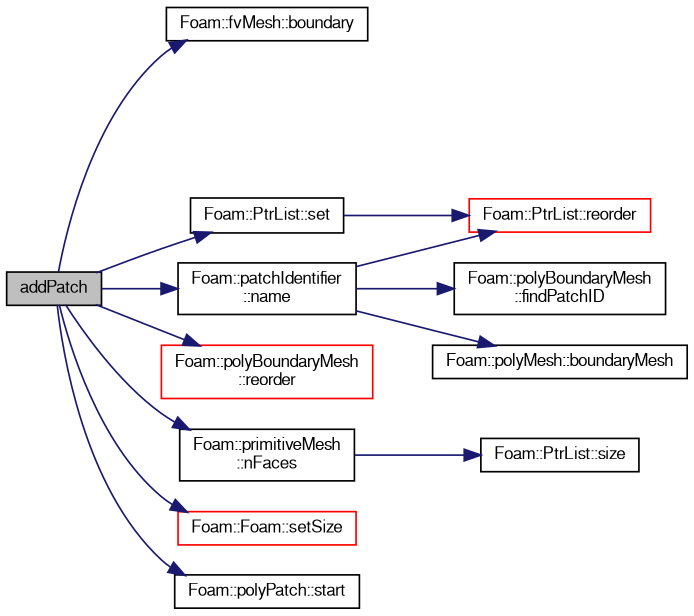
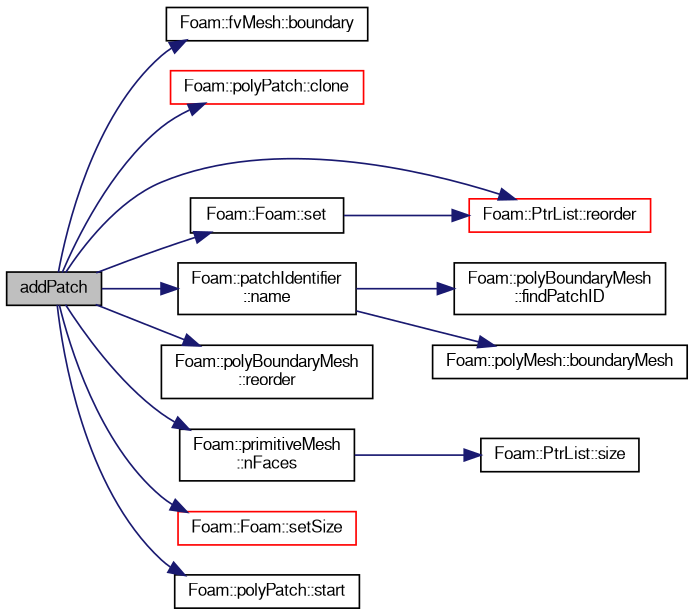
node "Foam::polyPatch::clone": added
node "Foam::PtrList::set": label "Foam::PtrList::set" -> "Foam::Foam::set"
edge "Foam::patchIdentifier ::name" -> "Foam::PtrList::reorder": now "addPatch" -> "Foam::PtrList::reorder"
node "Foam::polyBoundaryMesh ::reorder": color red -> black
